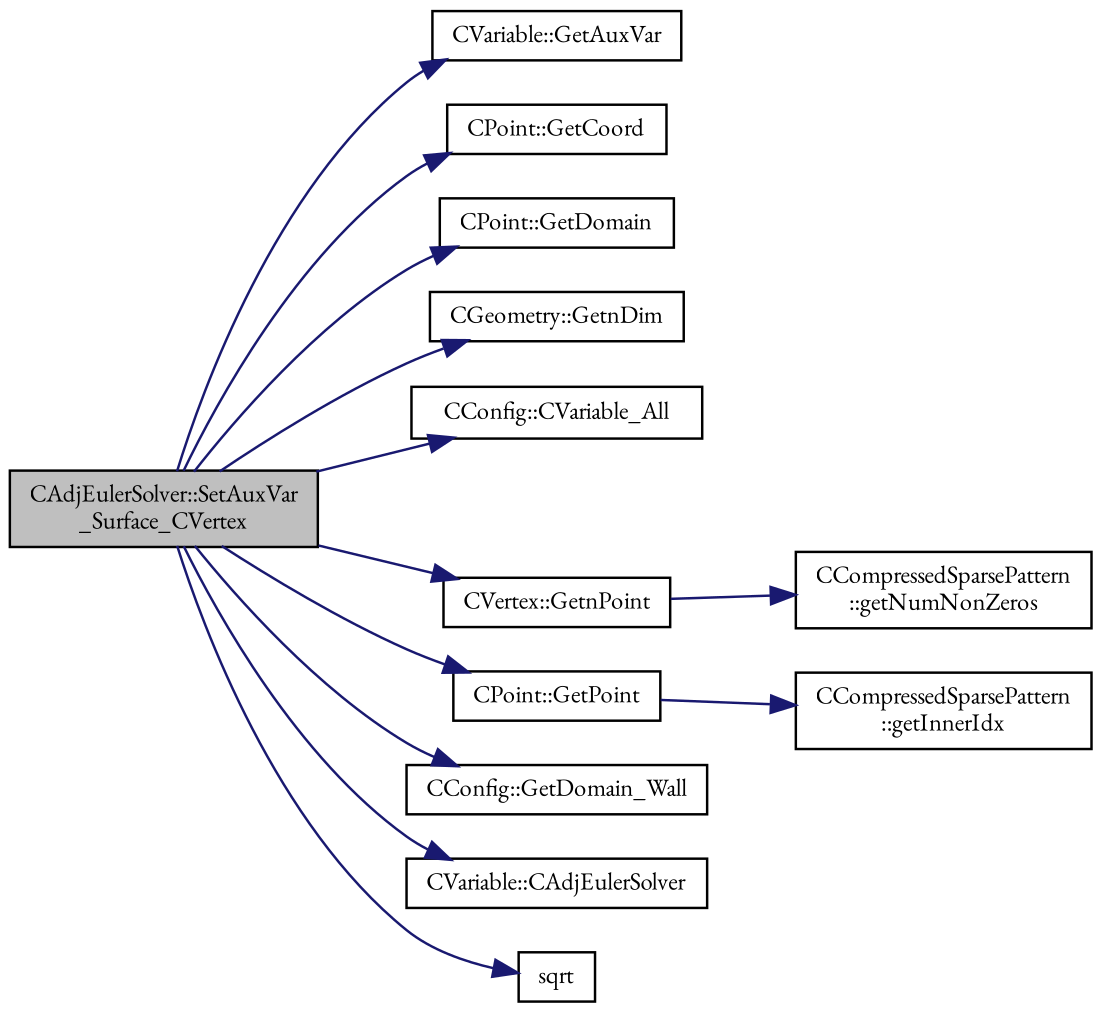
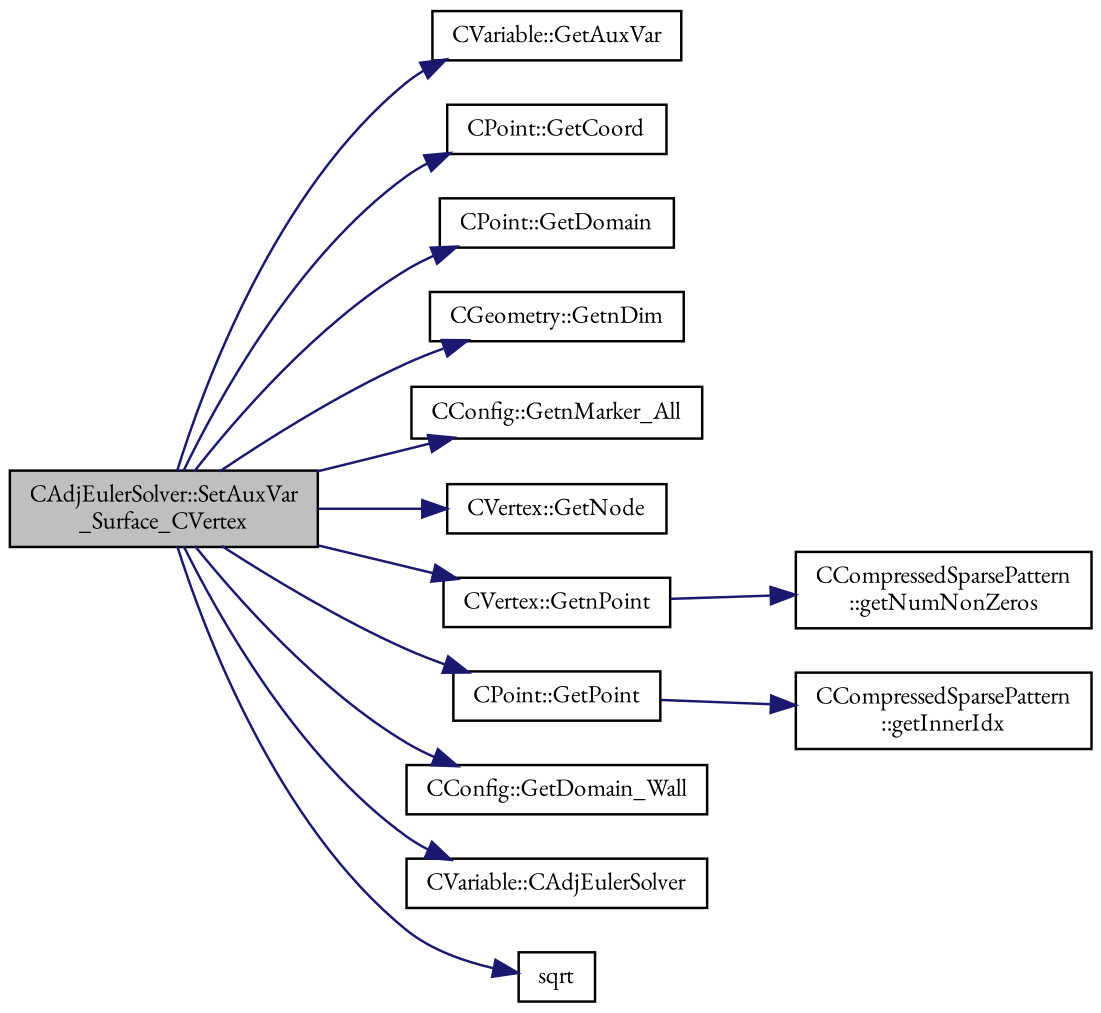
node "CConfig::CVariable_All": label "CConfig::CVariable_All" -> "CConfig::GetnMarker_All"
node "CVertex::GetNode": added
